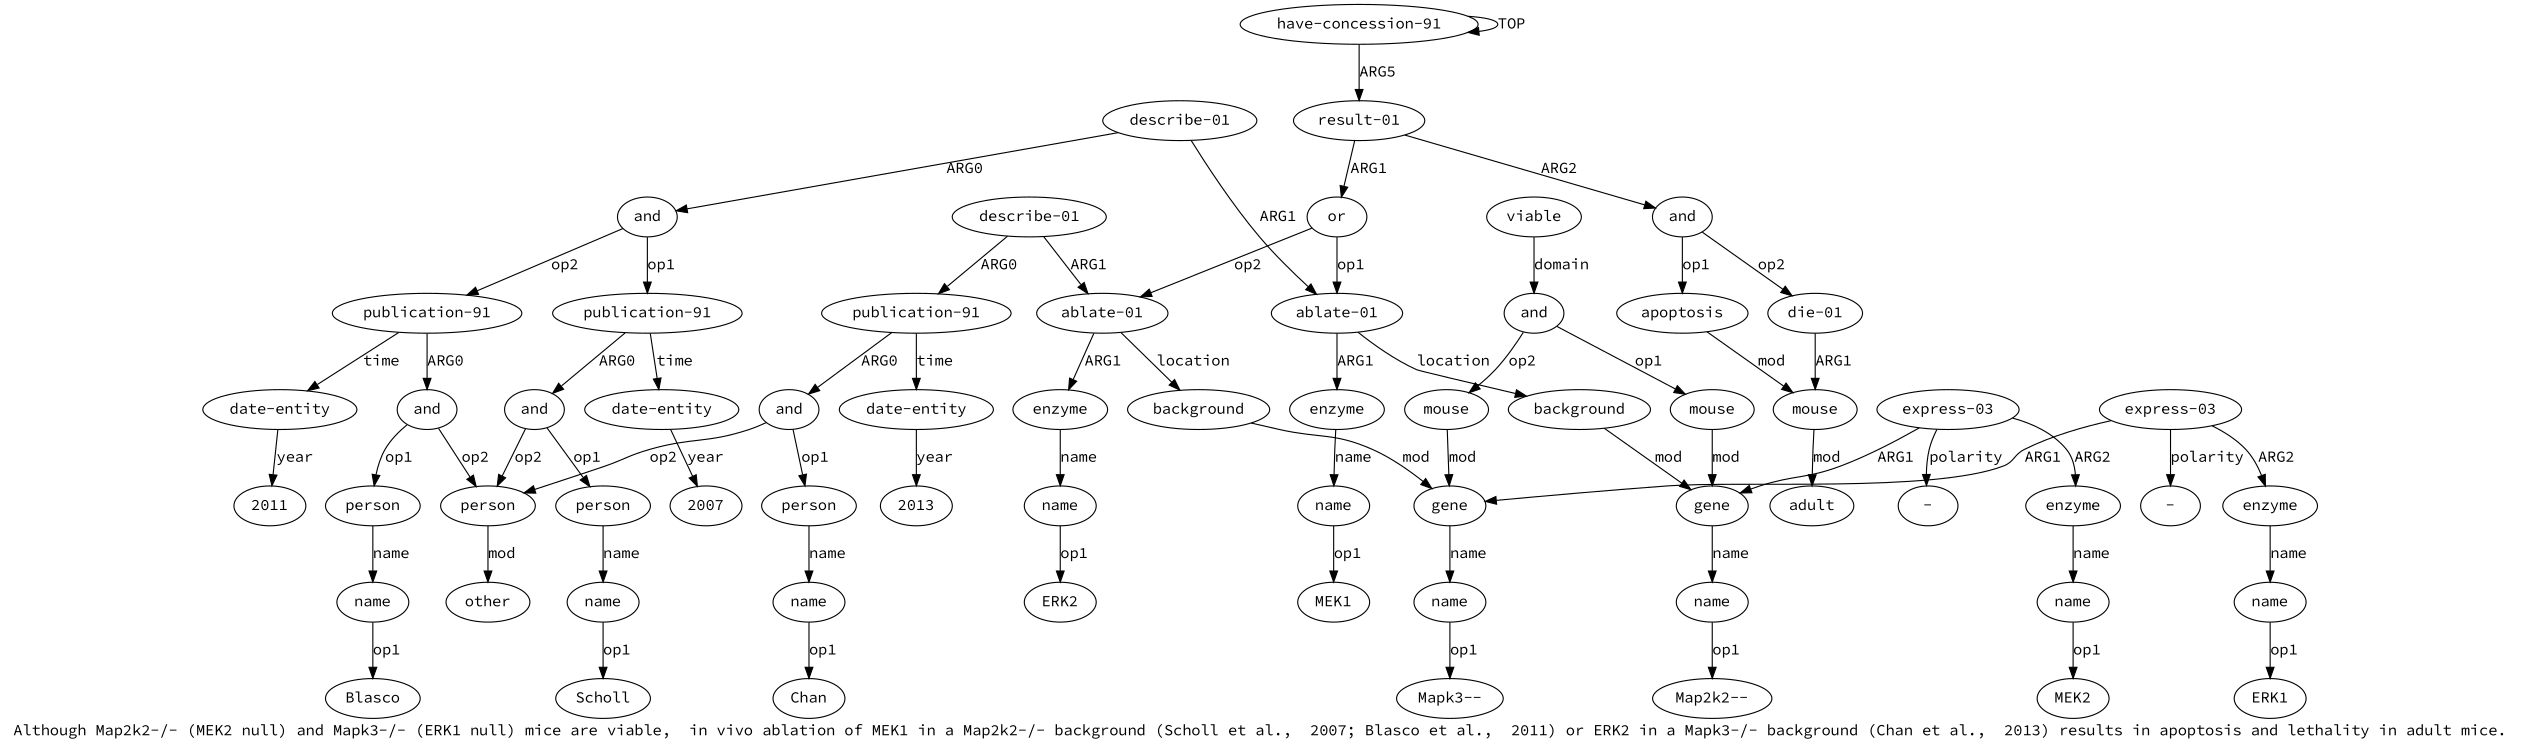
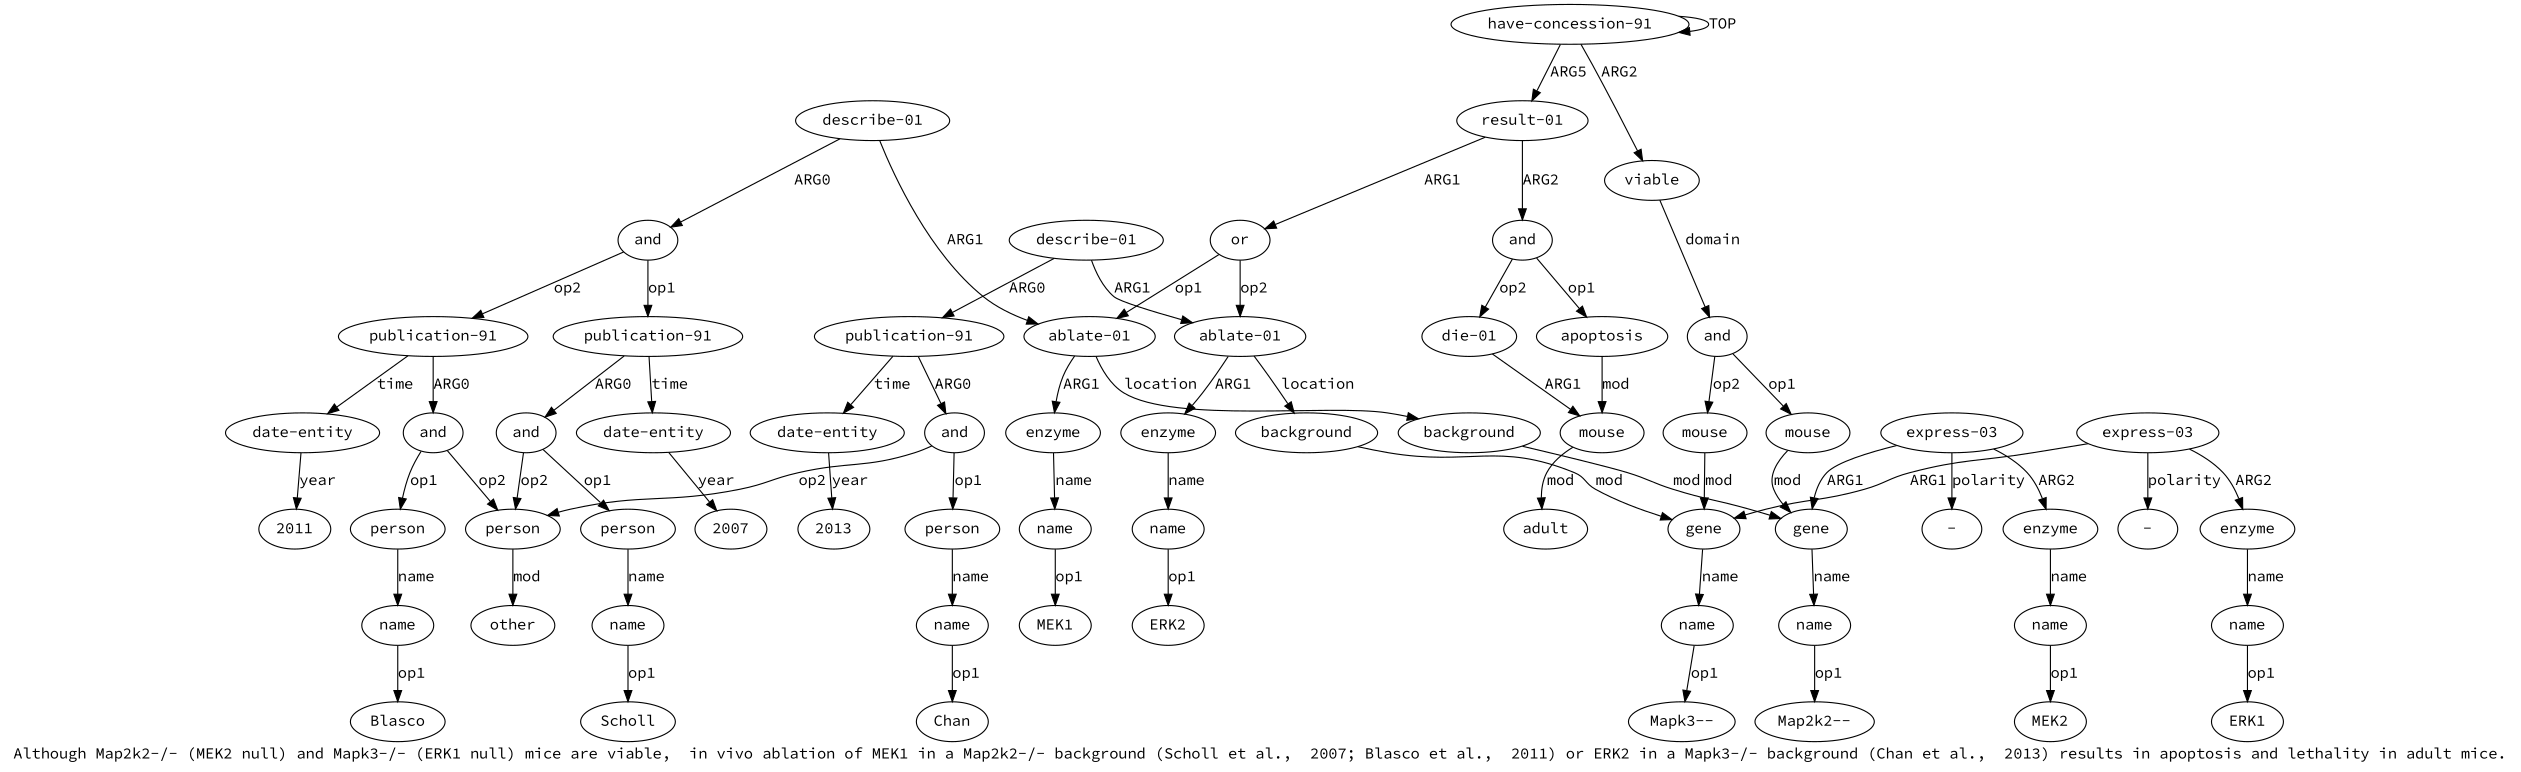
edge "have-concession-91" -> "viable": added, label "ARG2"
